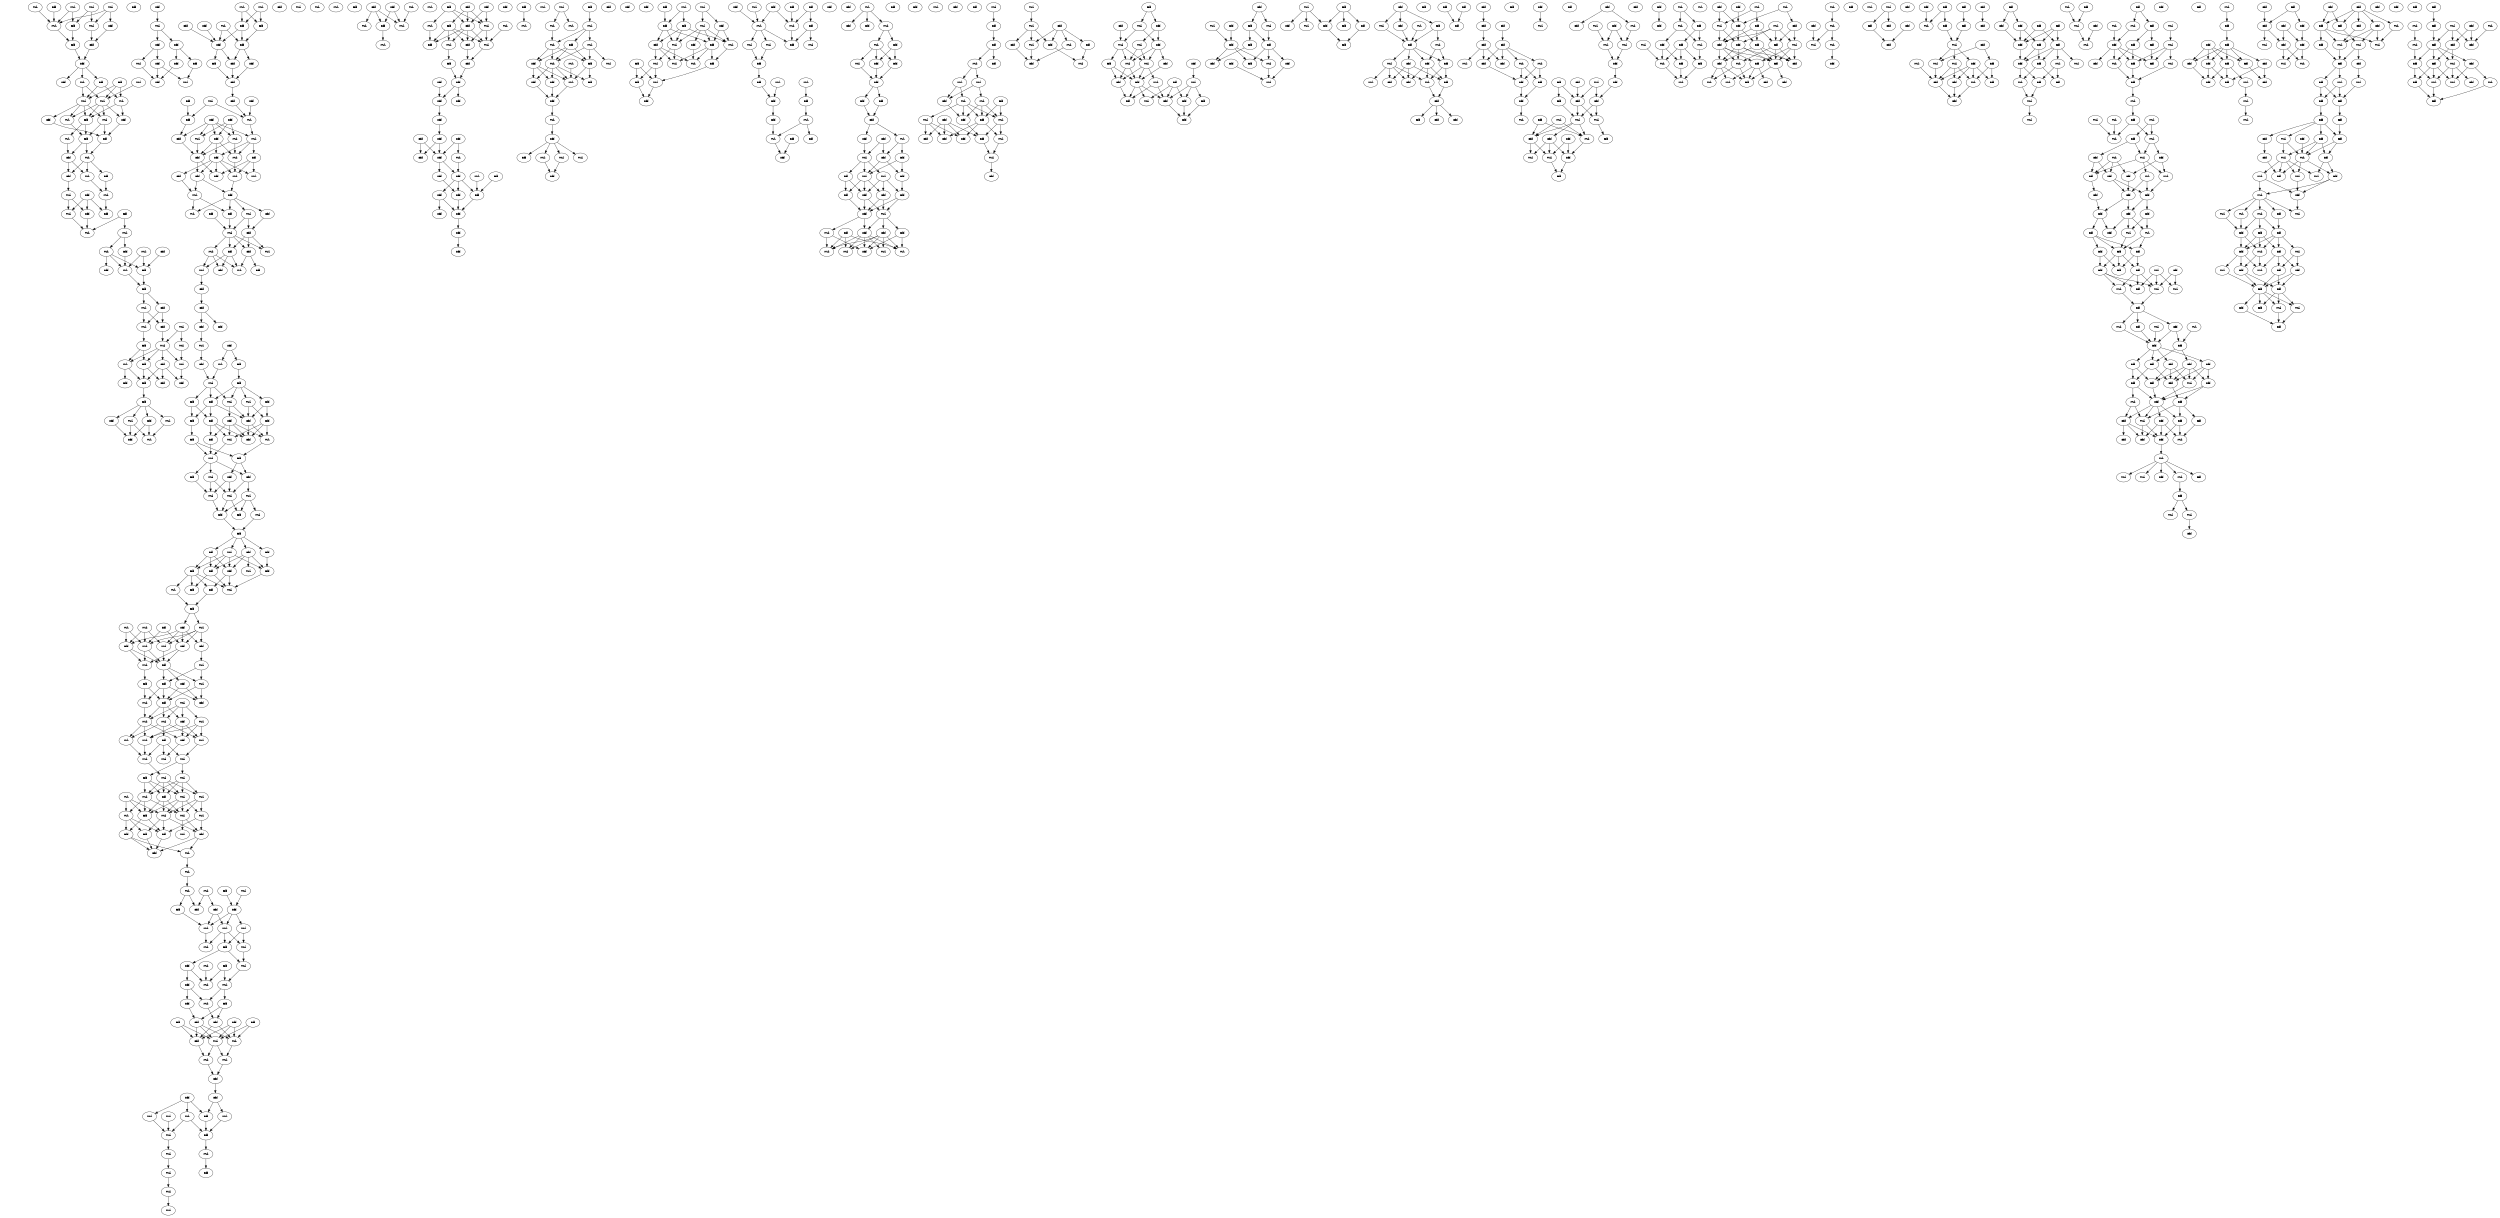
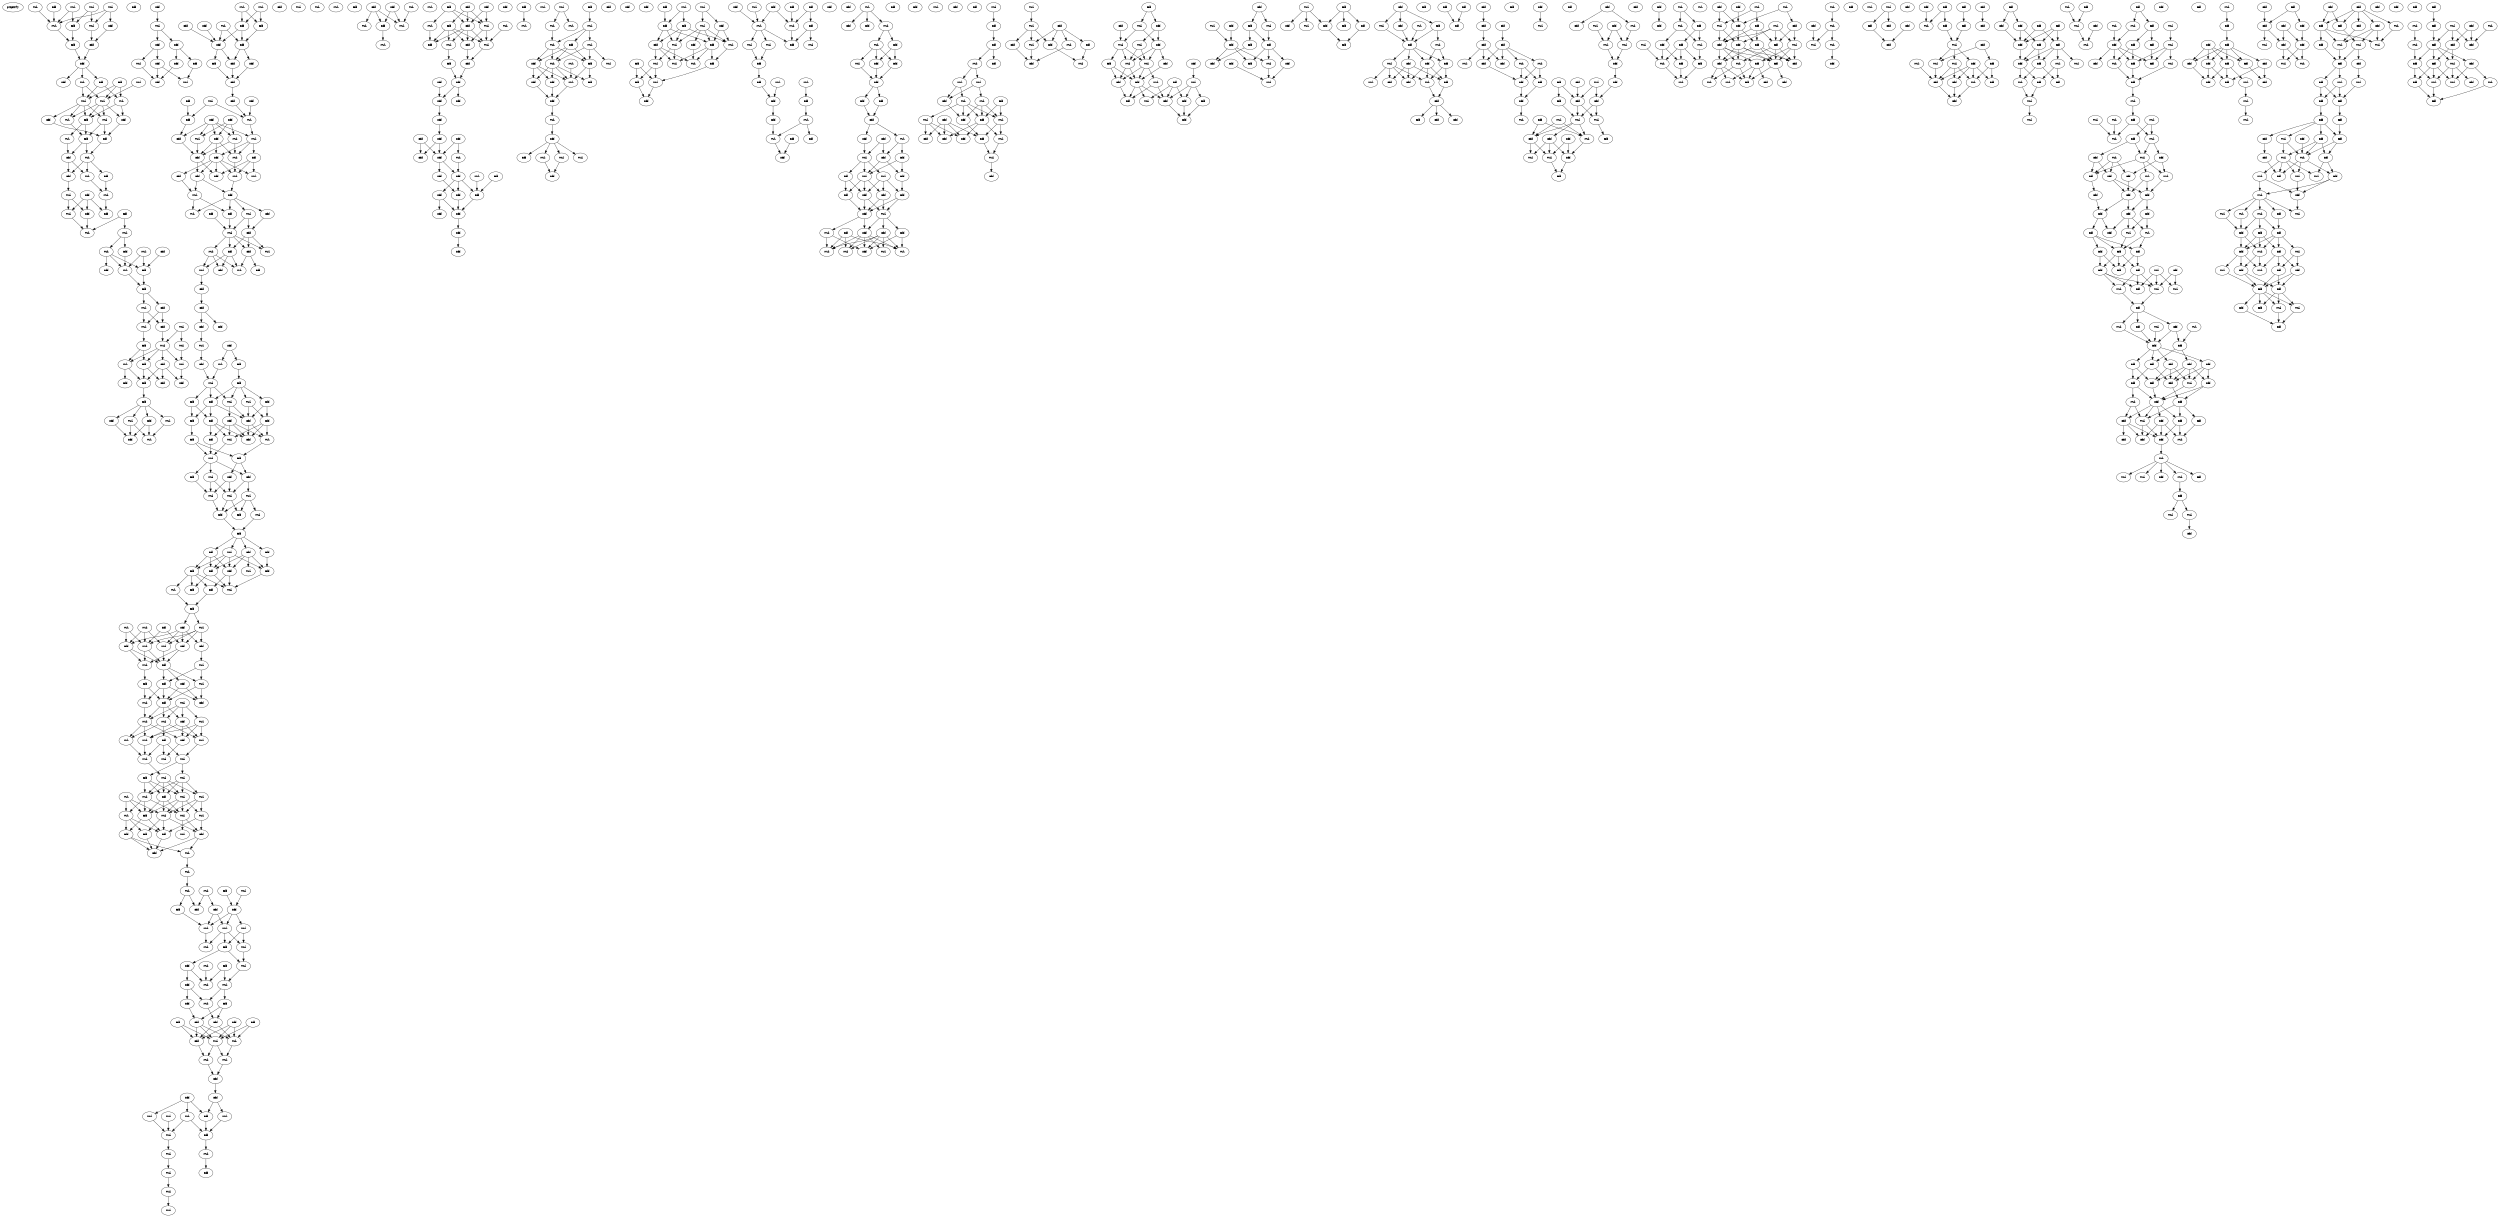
node "property": added
